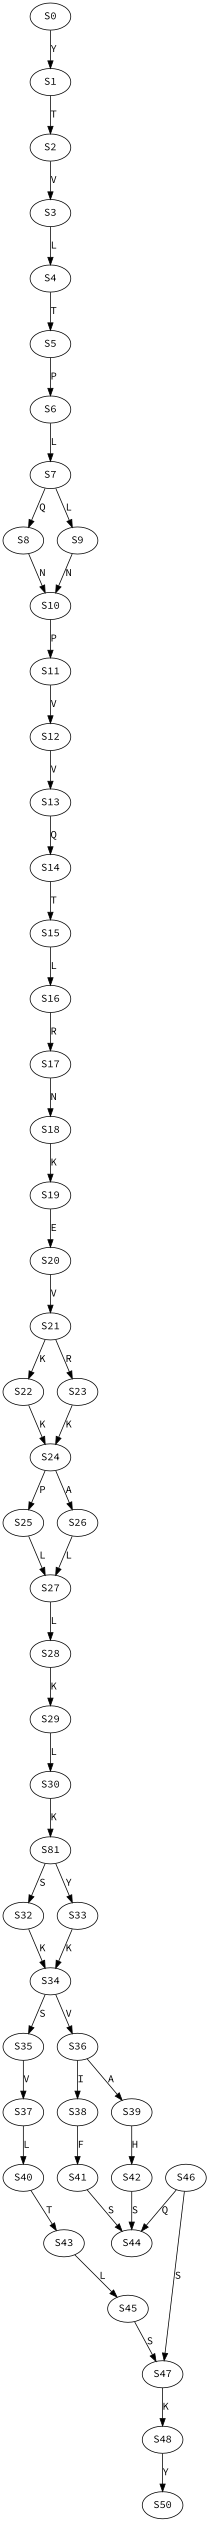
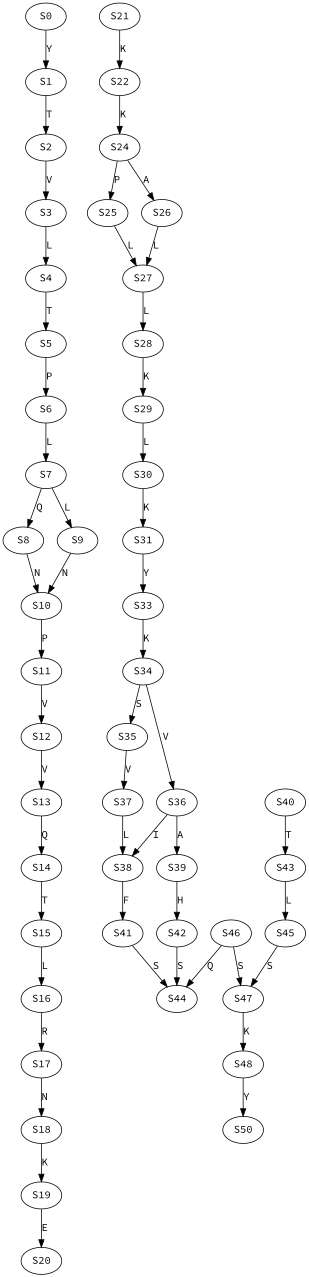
edge "S20" -> "S21": removed, label "V"
node "S23": removed
node "S81": label "S81" -> "S31"
node "S32": removed
edge "S37" -> "S40": now "S37" -> "S38"
